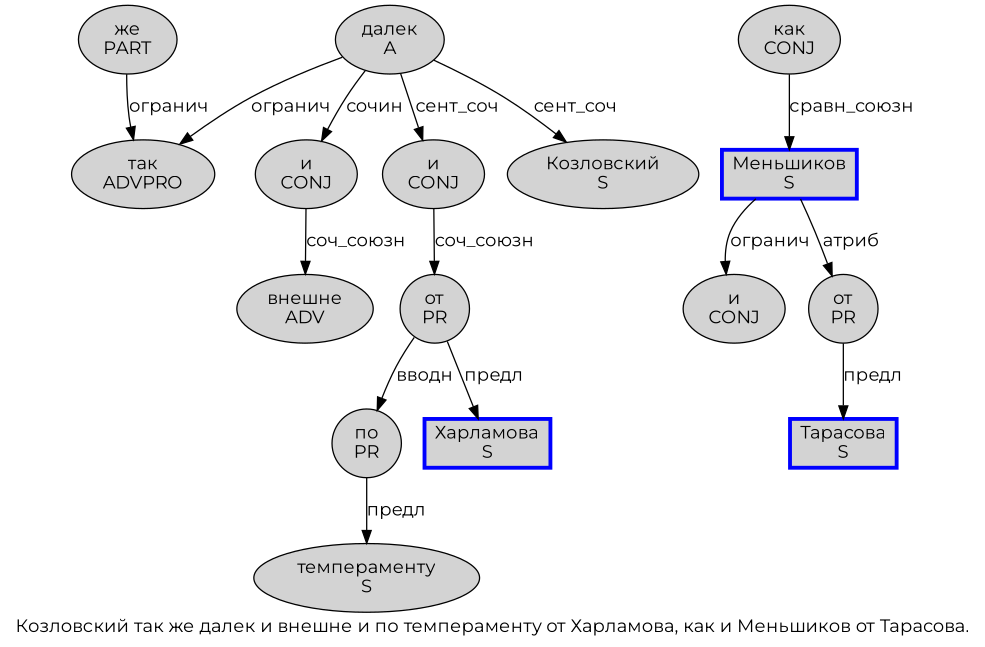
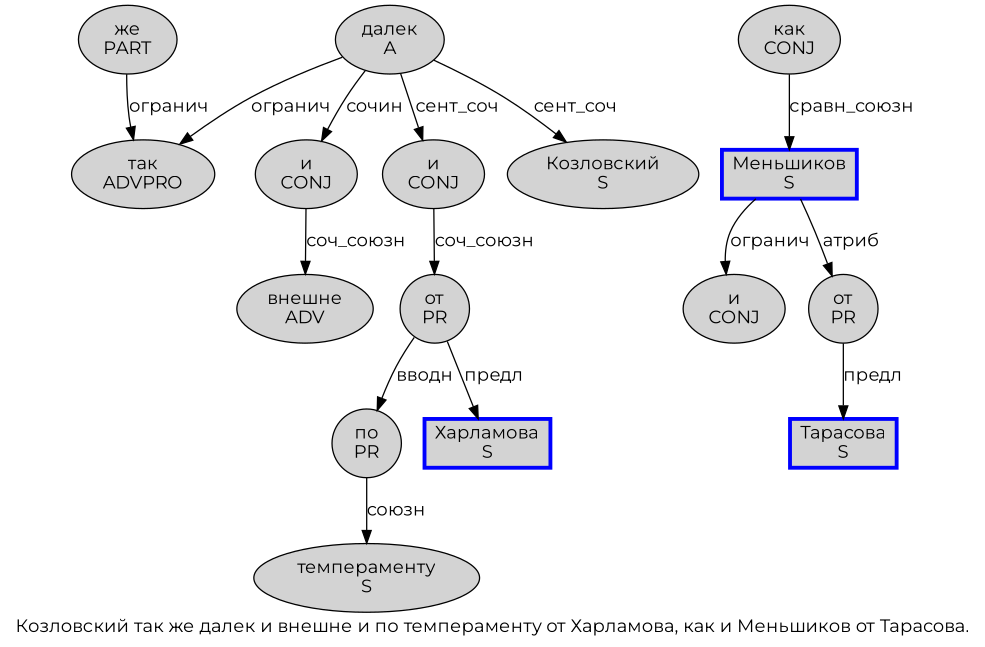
edge "по PR" -> "темпераменту S": label "предл" -> "союзн"
